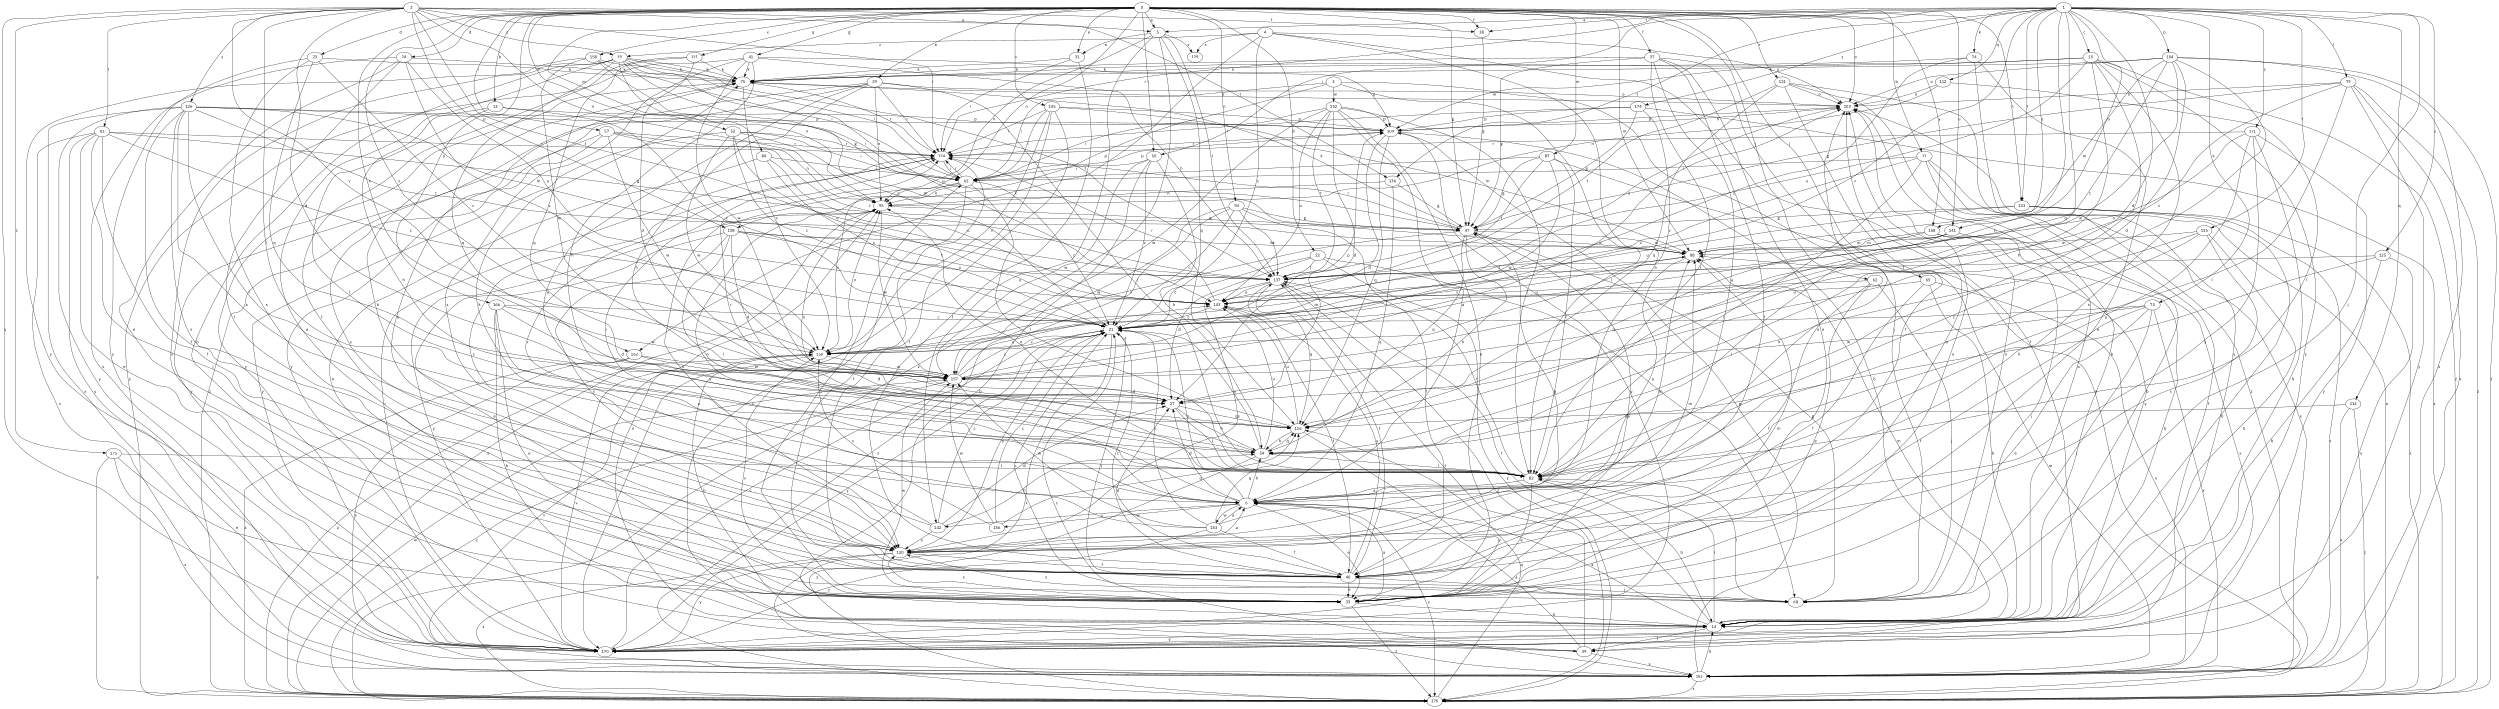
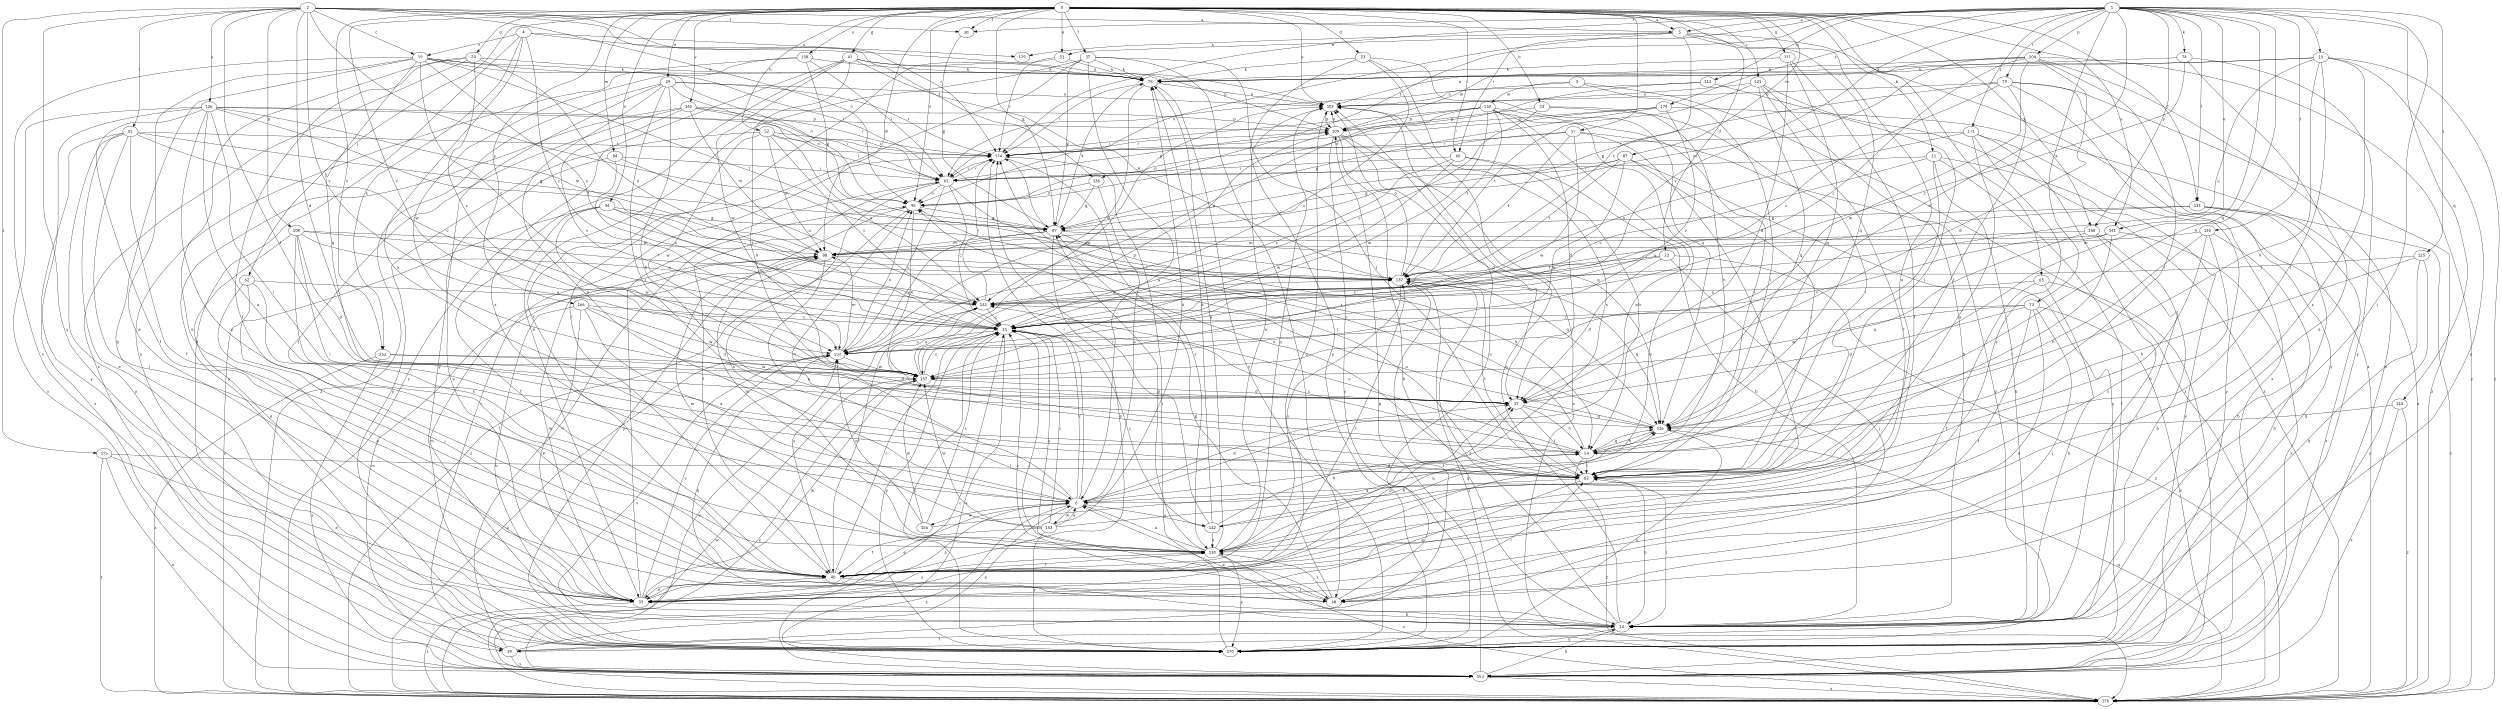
edge "3" -> "108": removed, label "p"
edge "73" -> "27": added, label "d"
